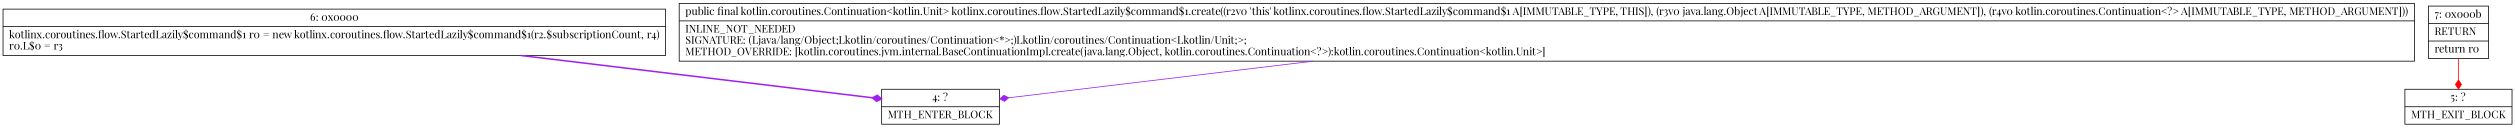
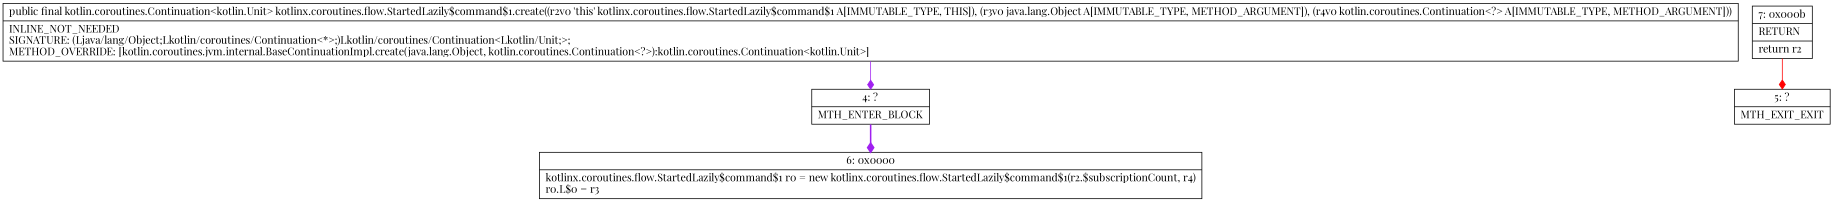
node "7: 0x000b": text "return r0" -> "return r2"
edge "6: 0x0000" -> "4: ?": reversed
node "5: ?": text "MTH_EXIT_BLOCK" -> "MTH_EXIT_EXIT"
